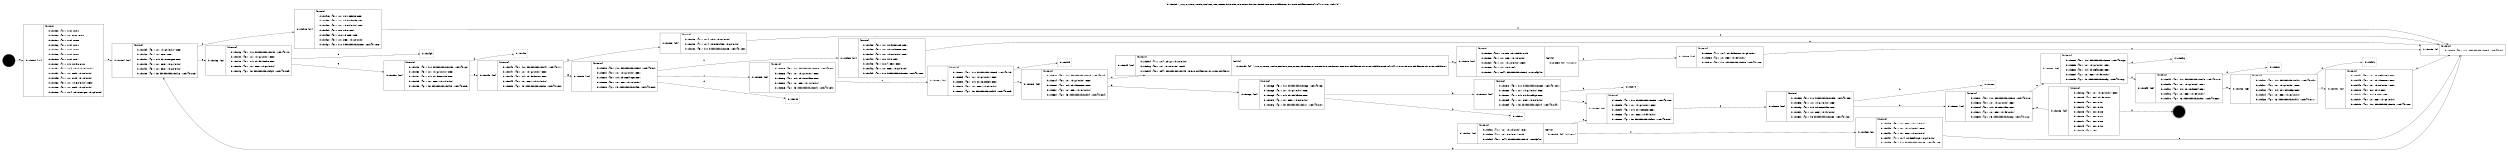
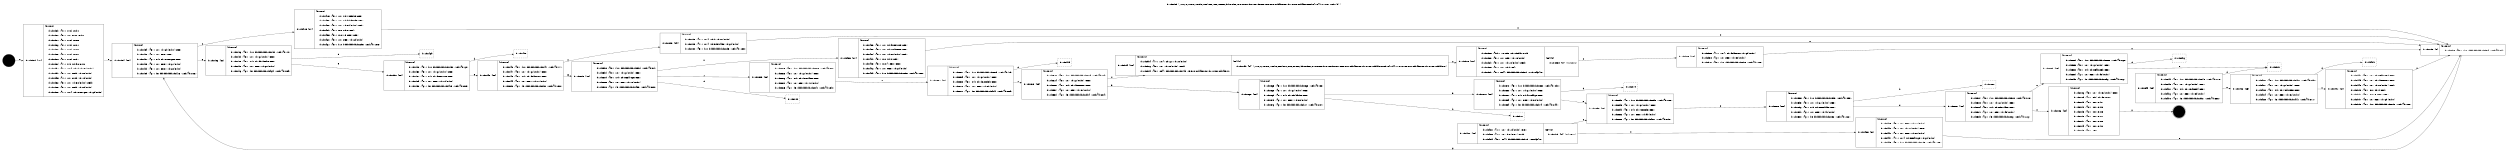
edge "0x401ee0 [25]" -> "0x401ef9 [25]": now "0x401ee0 [25]" -> "0x4020d2"
edge "0x4021c6 [21]" -> "0x401ec7 [25]": reversed
